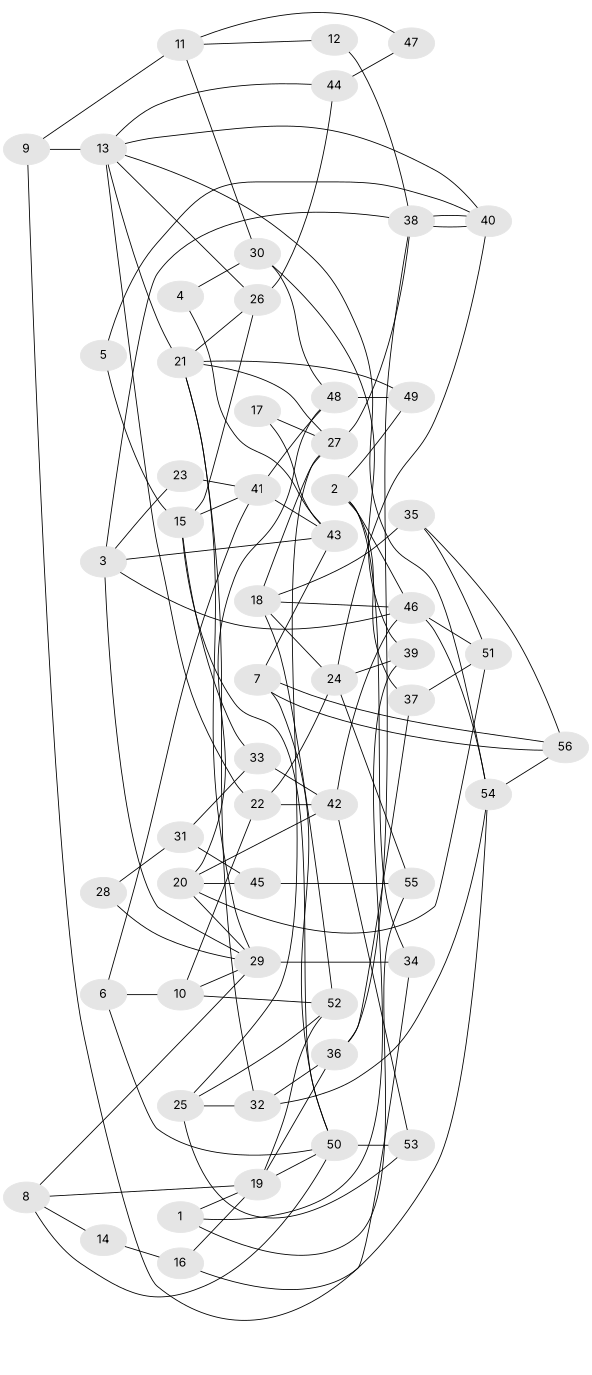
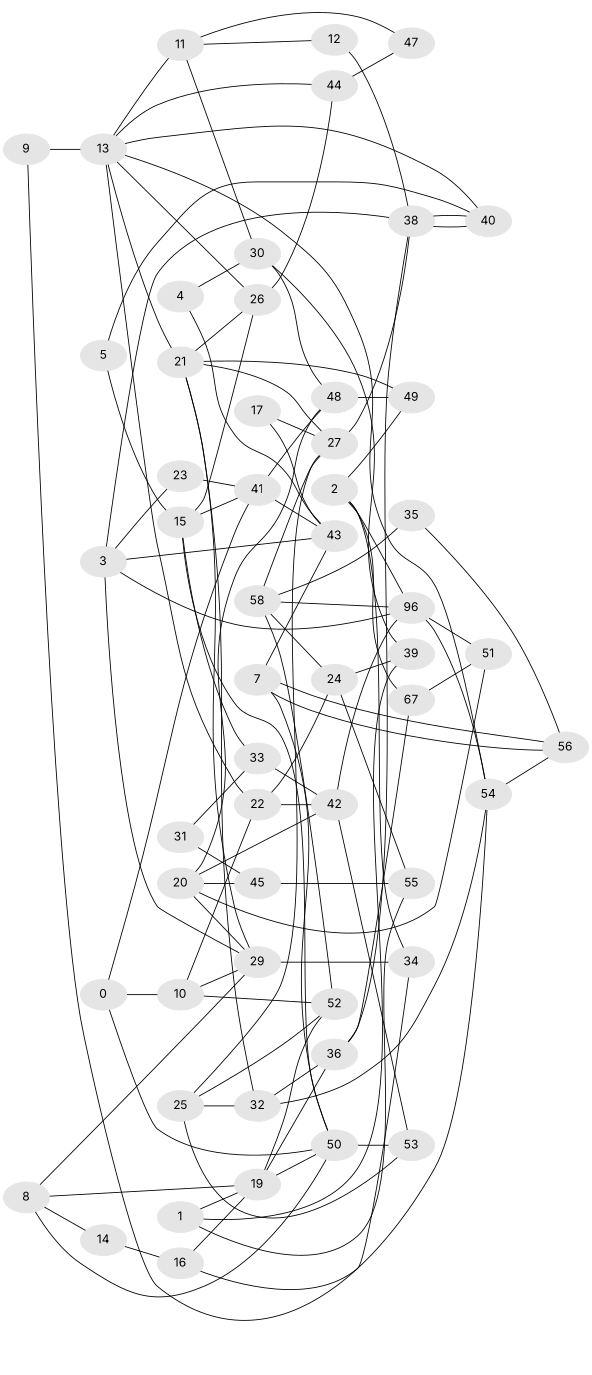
edge "11" -- "9": now "11" -- "13"
edge "40" -- "24": removed
edge "35" -- "51": removed
node "18": label "18" -> "58"
node "46": label "46" -> "96"
node "37": label "37" -> "67"
node "28": removed
node "6": label "6" -> "0"
